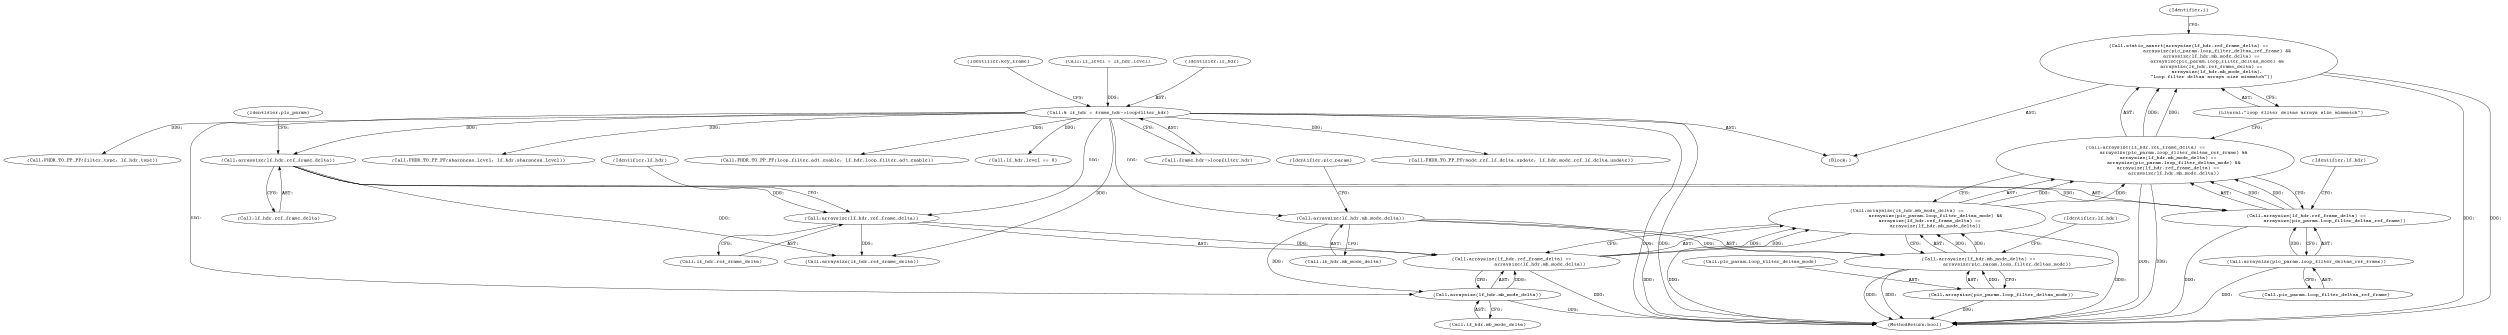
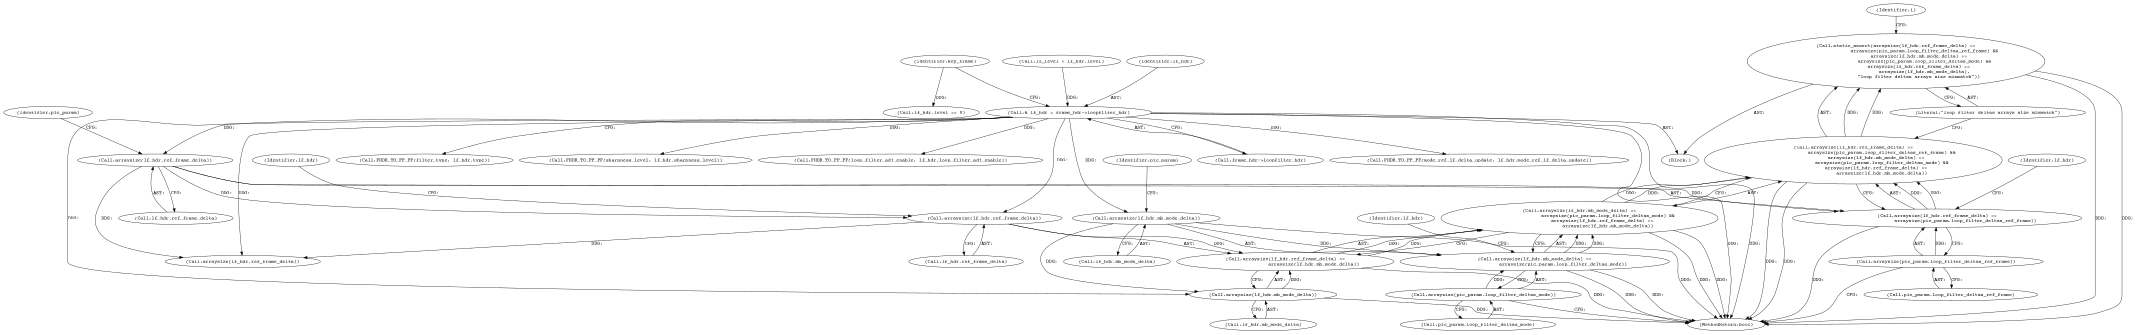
edge "(Call,& lf_hdr = frame_hdr->loopfilter_hdr)" -> "(Call,FHDR_TO_PP_PF(filter_type, lf_hdr.type))": label "DDG: " -> "CFG: "
edge "(Call,& lf_hdr = frame_hdr->loopfilter_hdr)" -> "(Call,lf_hdr.level == 0)": now "(Identifier,key_frame)" -> "(Call,lf_hdr.level == 0)"
edge "(Call,arraysize(pic_param.loop_filter_deltas_ref_frame))" -> "(MethodReturn,bool)": label "DDG: " -> "CFG: "
edge "(Call,arraysize(pic_param.loop_filter_deltas_mode))" -> "(Call,pic_param.loop_filter_deltas_mode)": added, label "CFG:"
edge "(Call,arraysize(pic_param.loop_filter_deltas_mode))" -> "(MethodReturn,bool)": label "DDG: " -> "CFG: "
